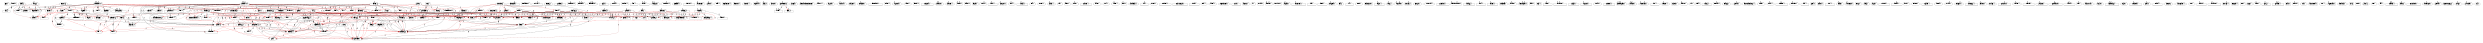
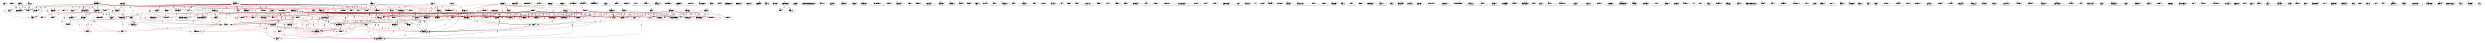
edge "anthony(2)" -> "water(1)": now "anthony(2)" -> "citizenship(1)"
